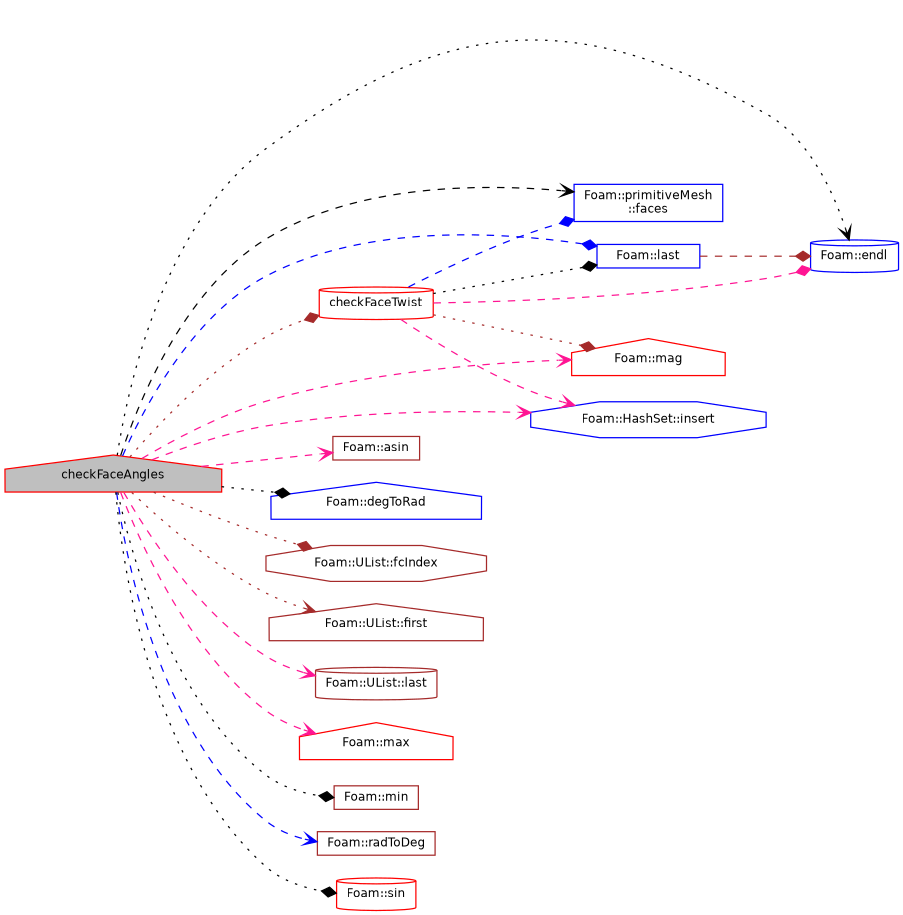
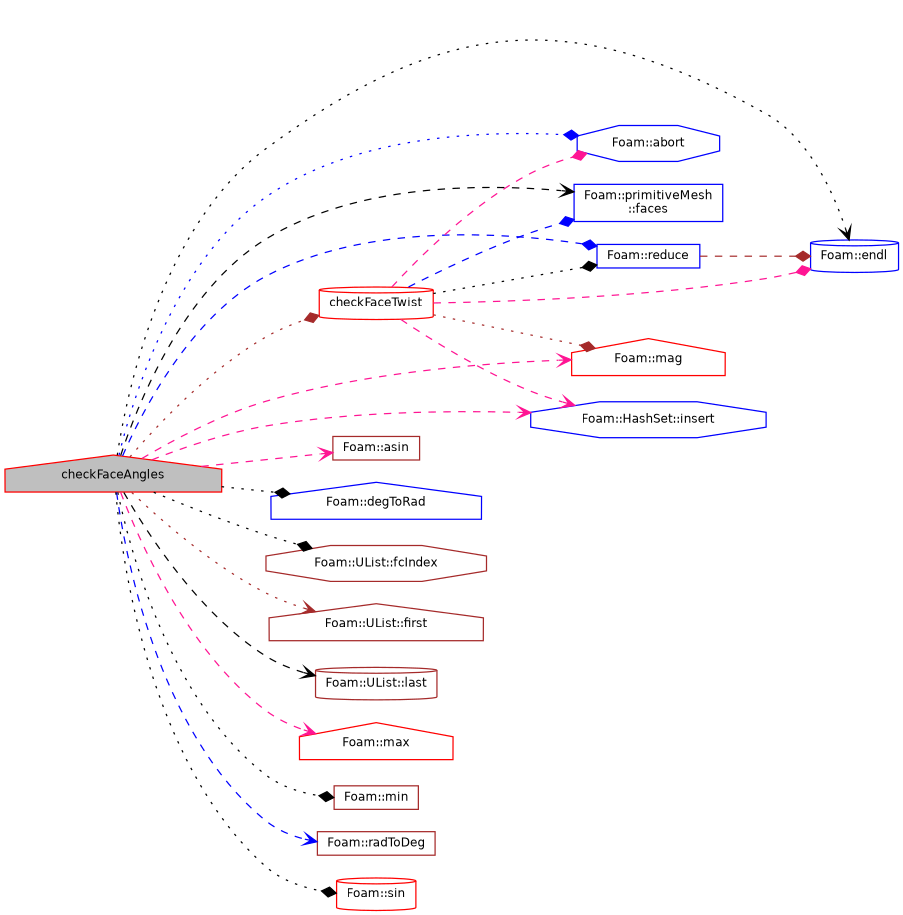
node "Foam::abort": added
node "Foam::last": label "Foam::last" -> "Foam::reduce"
edge "checkFaceAngles" -> "Foam::UList::fcIndex": color brown -> black
edge "checkFaceAngles" -> "Foam::UList::last": color deeppink -> black
